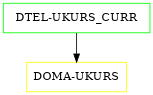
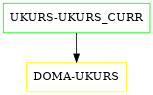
node "DTEL-UKURS_CURR": label "DTEL-UKURS_CURR" -> "UKURS-UKURS_CURR"
